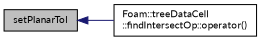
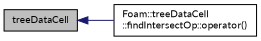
node "setPlanarTol": label "setPlanarTol" -> "treeDataCell"
